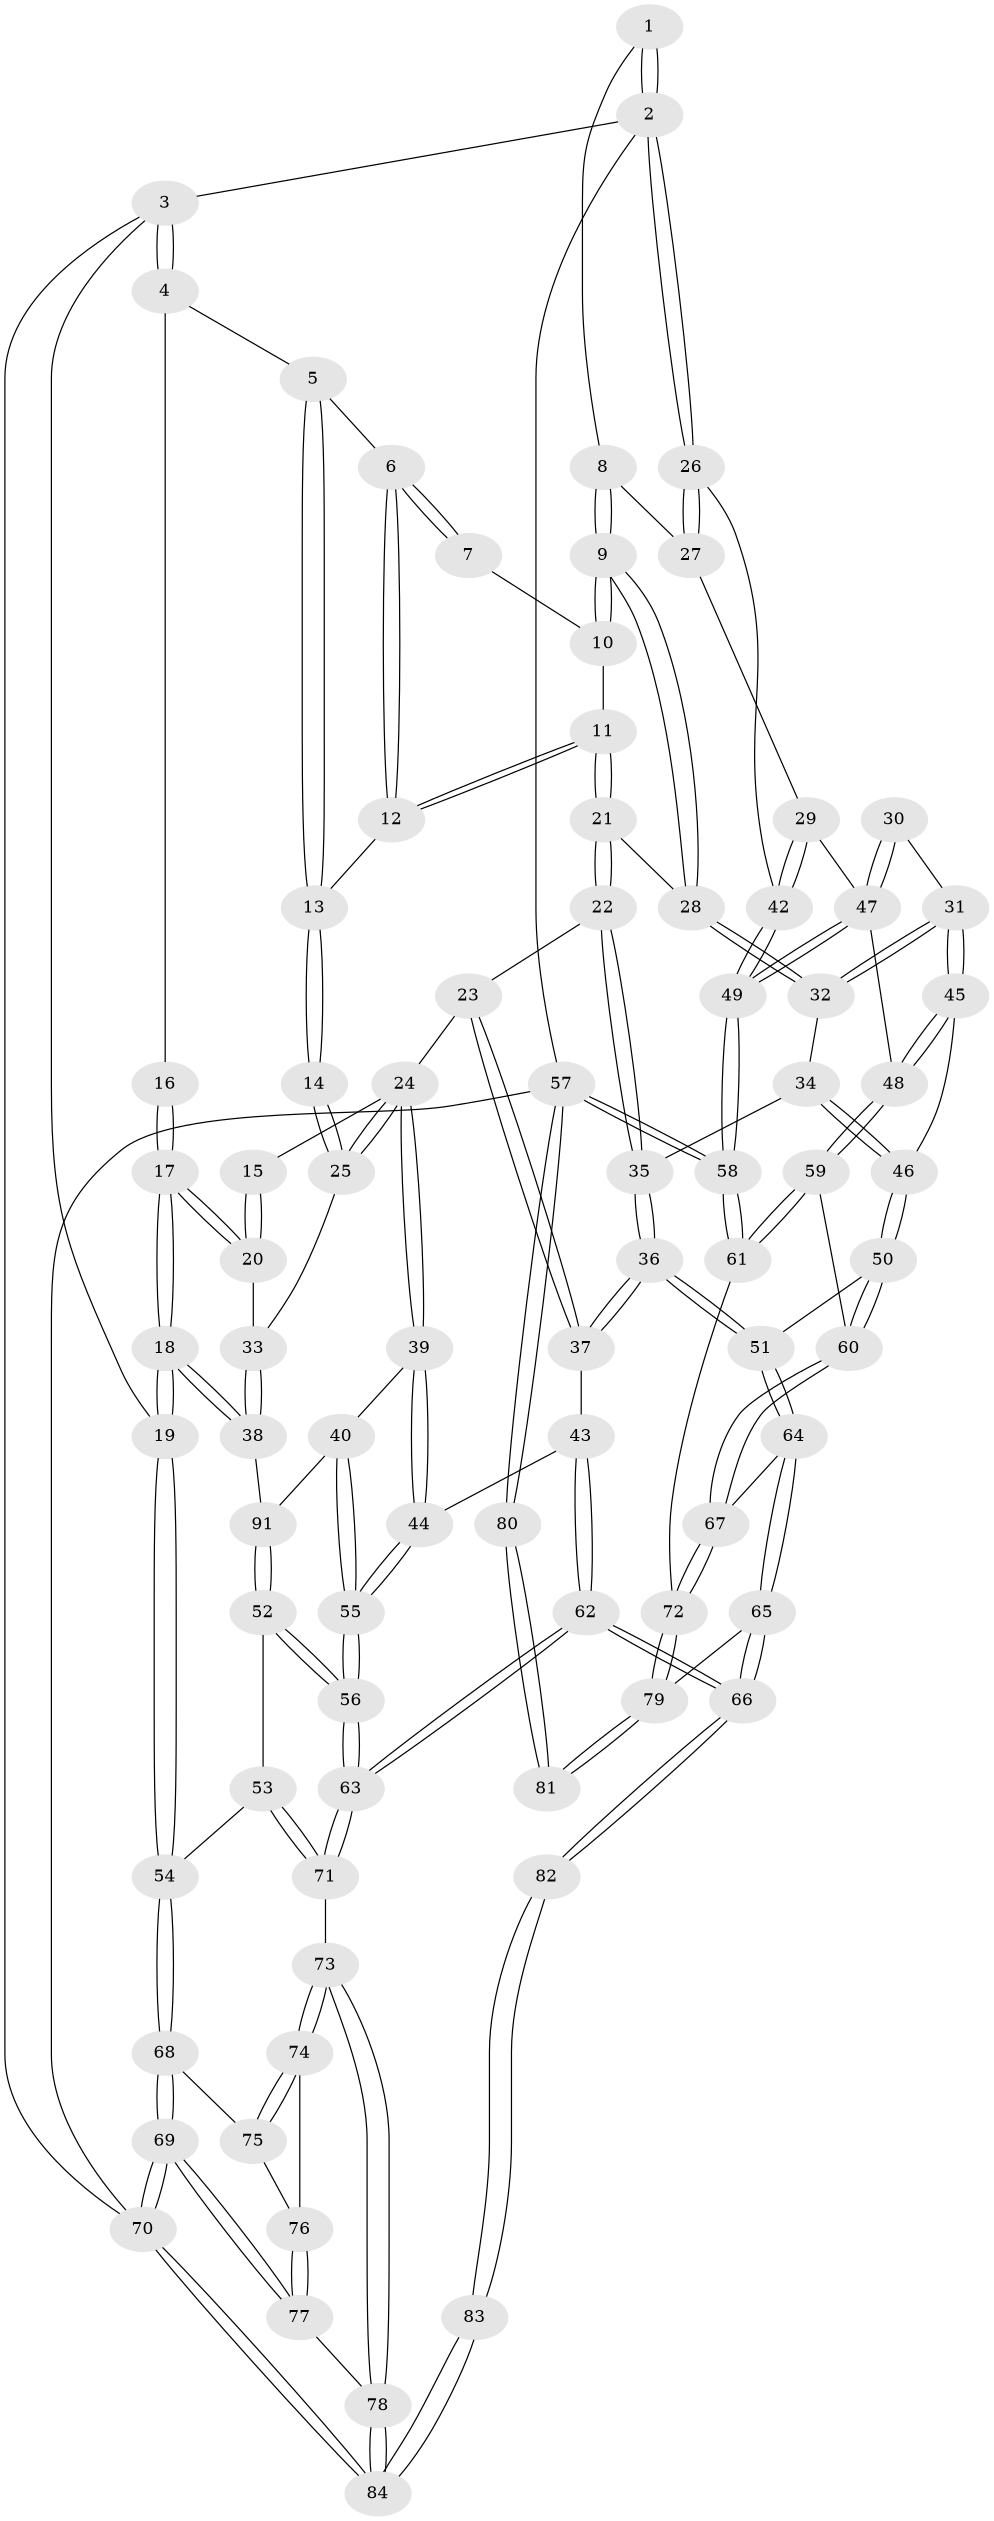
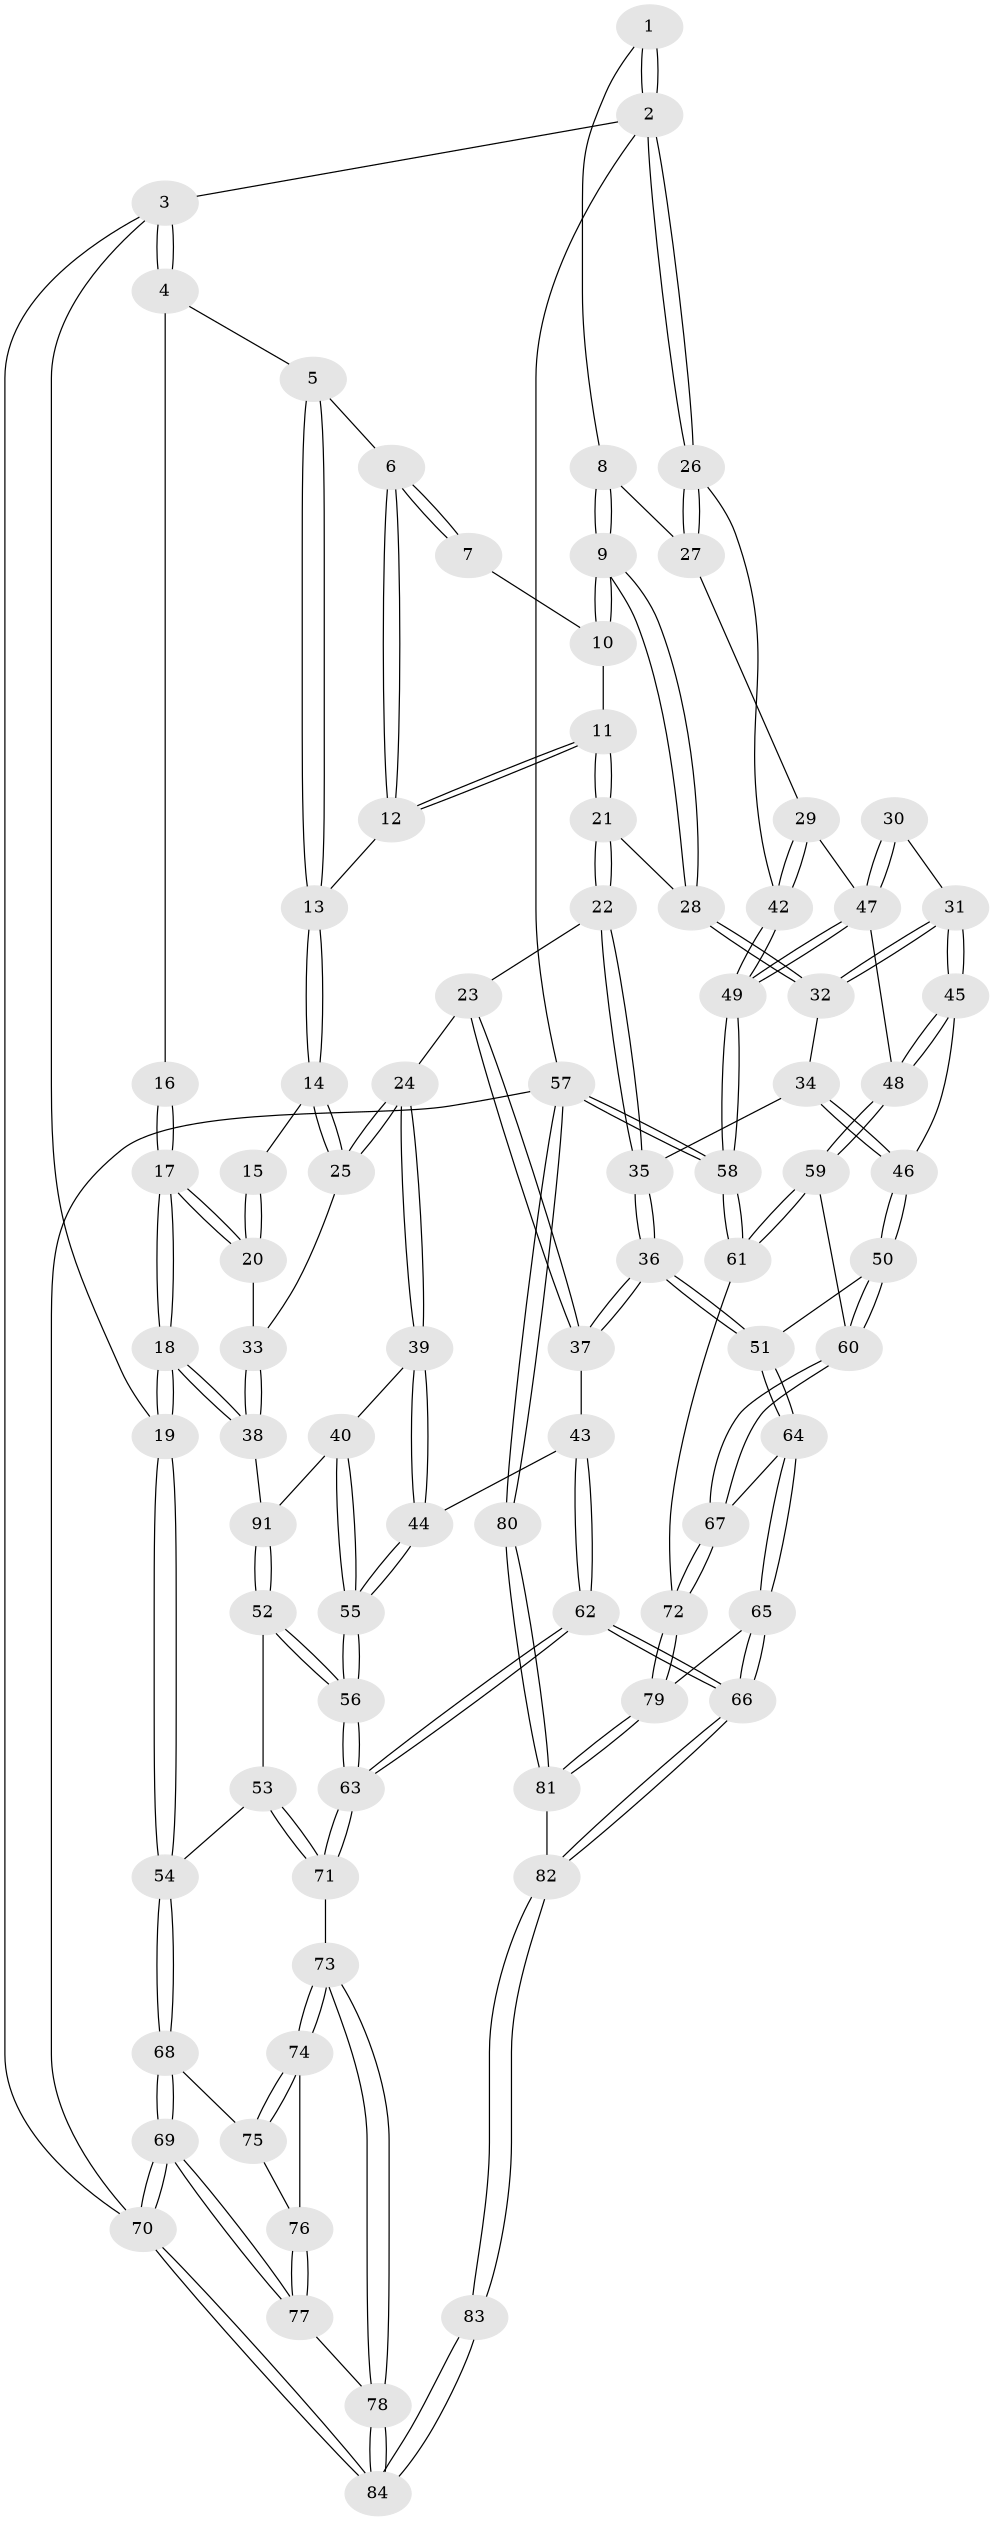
edge "24" -- "15": now "14" -- "15"
edge "81" -- "82": added
